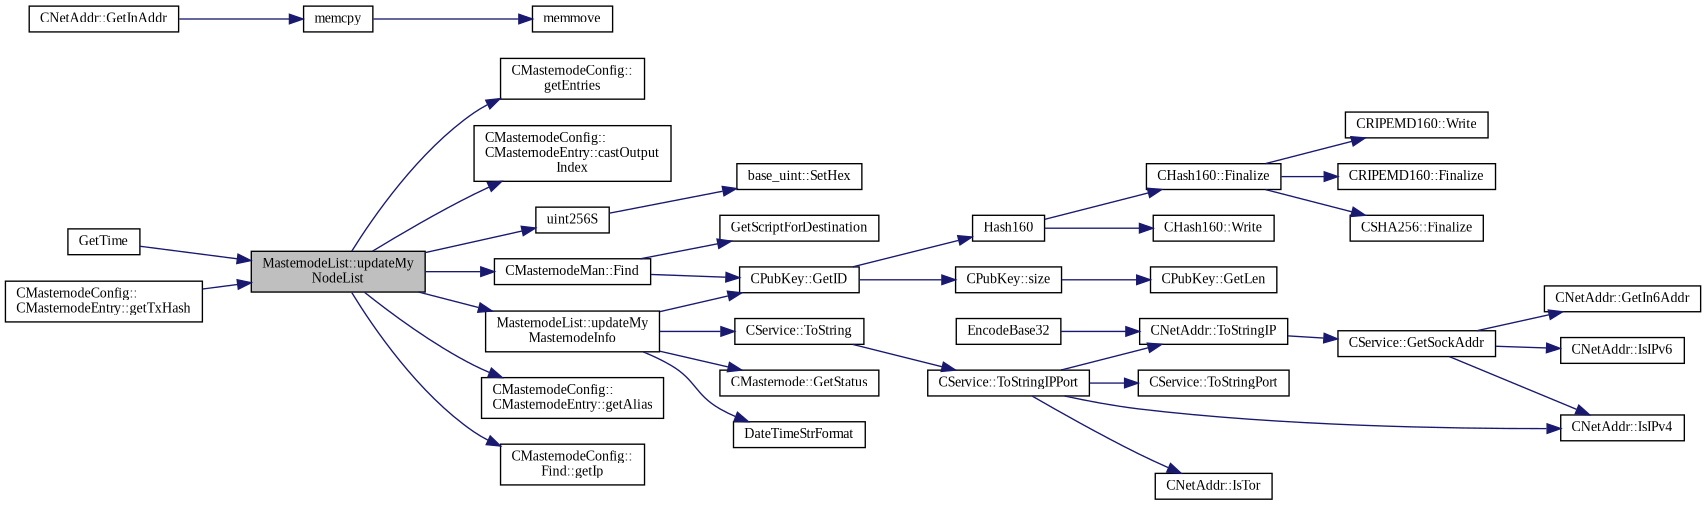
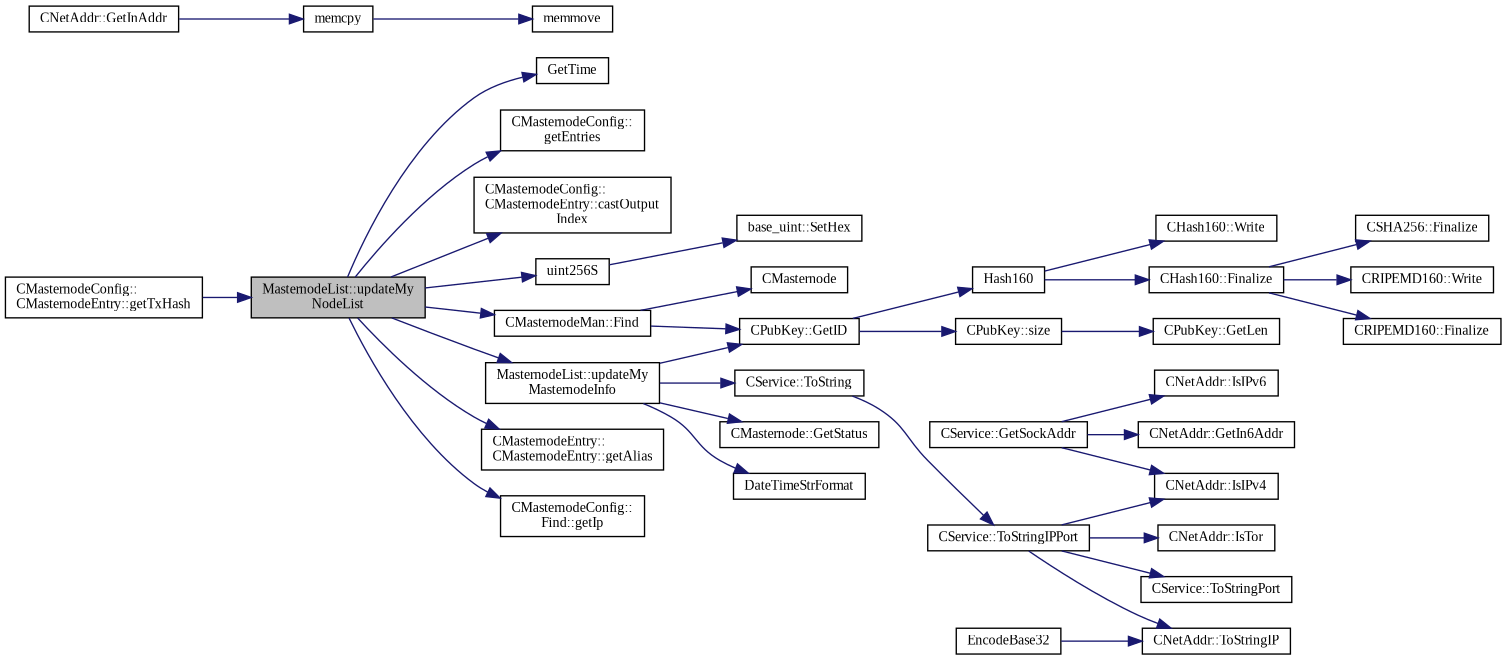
node "GetScriptForDestination": label "GetScriptForDestination" -> "CMasternode"
edge "GetTime" -> "MasternodeList::updateMy NodeList": reversed
edge "CNetAddr::ToStringIP" -> "CService::GetSockAddr": removed
node "CMasternodeConfig:: CMasternodeEntry::getAlias": label "CMasternodeConfig:: CMasternodeEntry::getAlias" -> "CMasternodeEntry:: CMasternodeEntry::getAlias"
